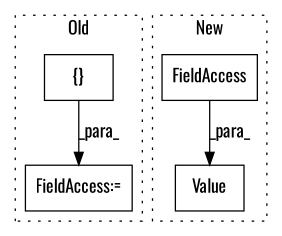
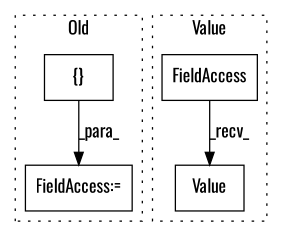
cluster "New": label "New" -> "Value"
edge "FieldAccess" -> "Value": label "_para_" -> "_recv_"
